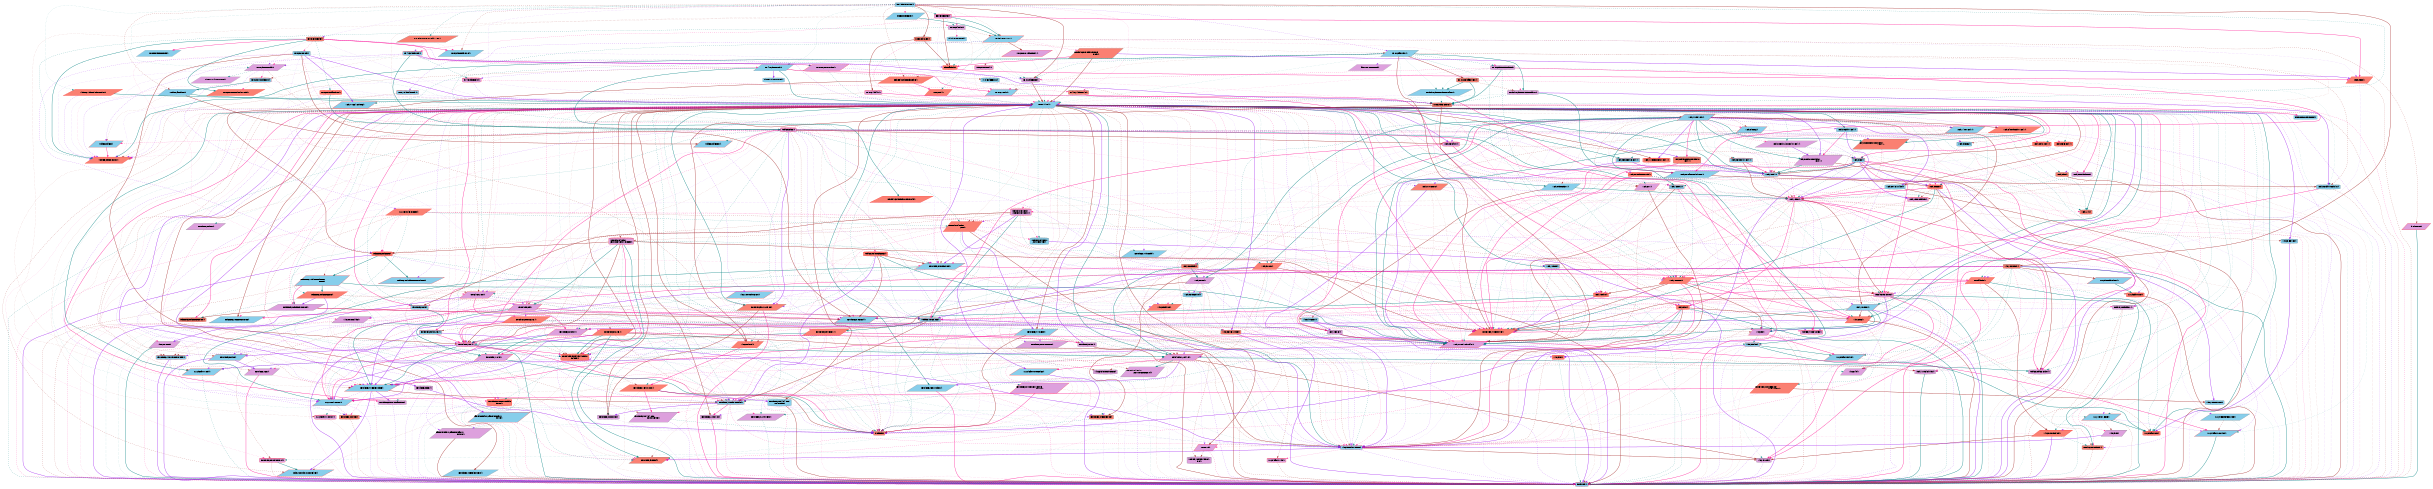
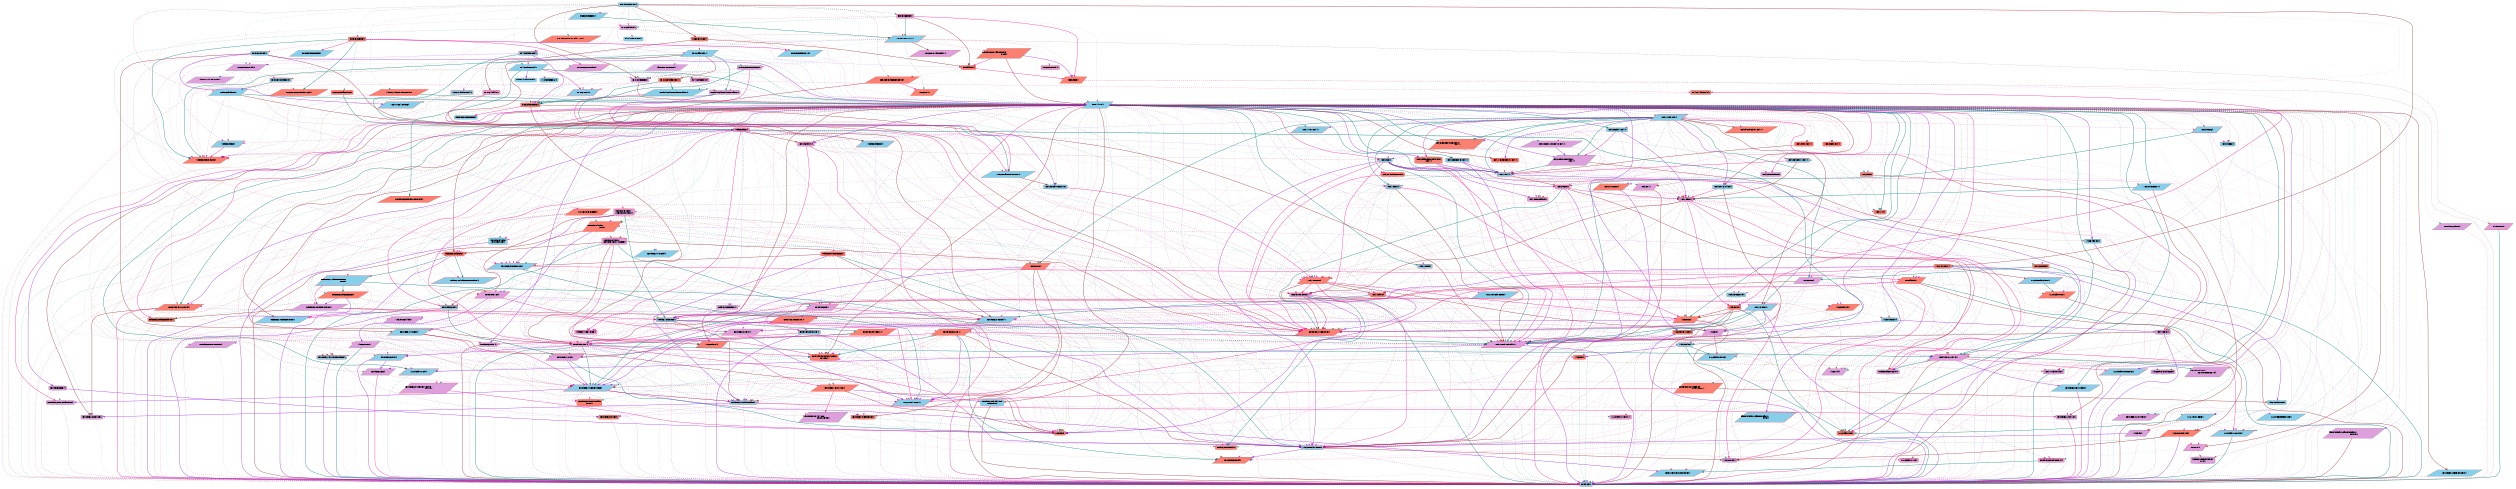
node "Math/Rotator.h": fillcolor salmon -> plum
node "HAL/PlatformTLS.h": shape cylinder -> parallelogram
edge "Templates/Tuple.h" -> "CoreTypes.h": added
